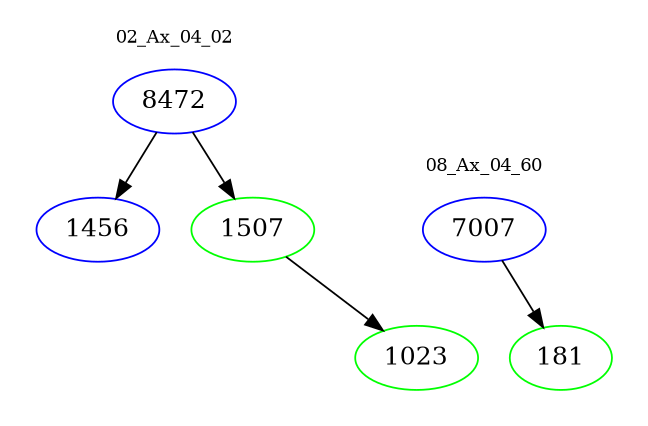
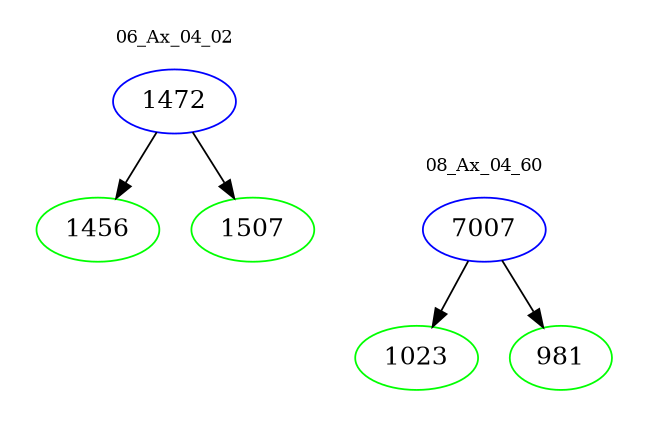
cluster "02_Ax_04_02": label "02_Ax_04_02" -> "06_Ax_04_02"
node "8472": label "8472" -> "1472"
node "1456": color blue -> green
edge "1507" -> "1023": now "7007" -> "1023"
node "181": label "181" -> "981"
